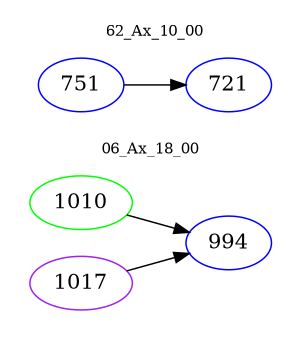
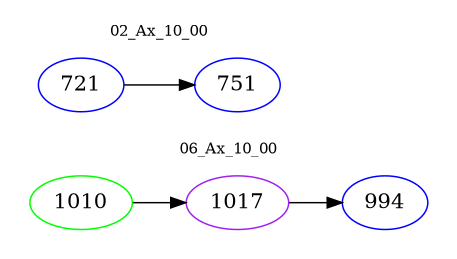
cluster "62_Ax_10_00": label "62_Ax_10_00" -> "02_Ax_10_00"
edge "751" -> "721": reversed
cluster "06_Ax_18_00": label "06_Ax_18_00" -> "06_Ax_10_00"
edge "1010" -> "994": now "1010" -> "1017"
